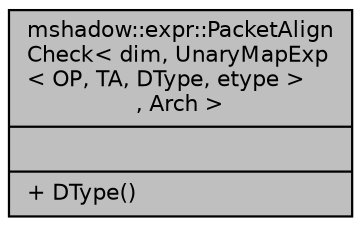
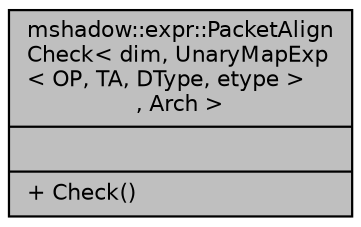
node "mshadow::expr::PacketAlign": text "+ DType()" -> "+ Check()"
